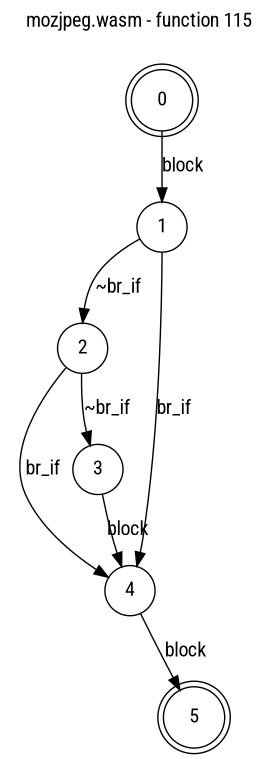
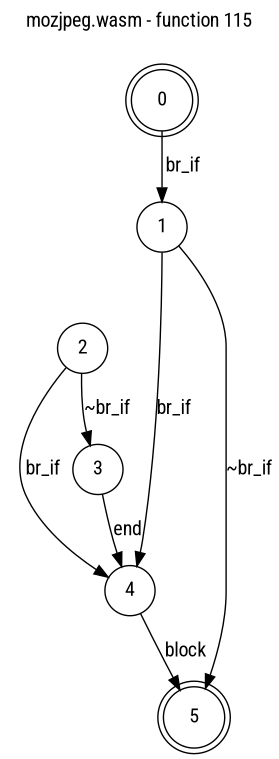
edge "0" -> "1": label "block" -> "br_if"
edge "1" -> "2": now "1" -> "5"
edge "3" -> "4": label "block" -> "end"
